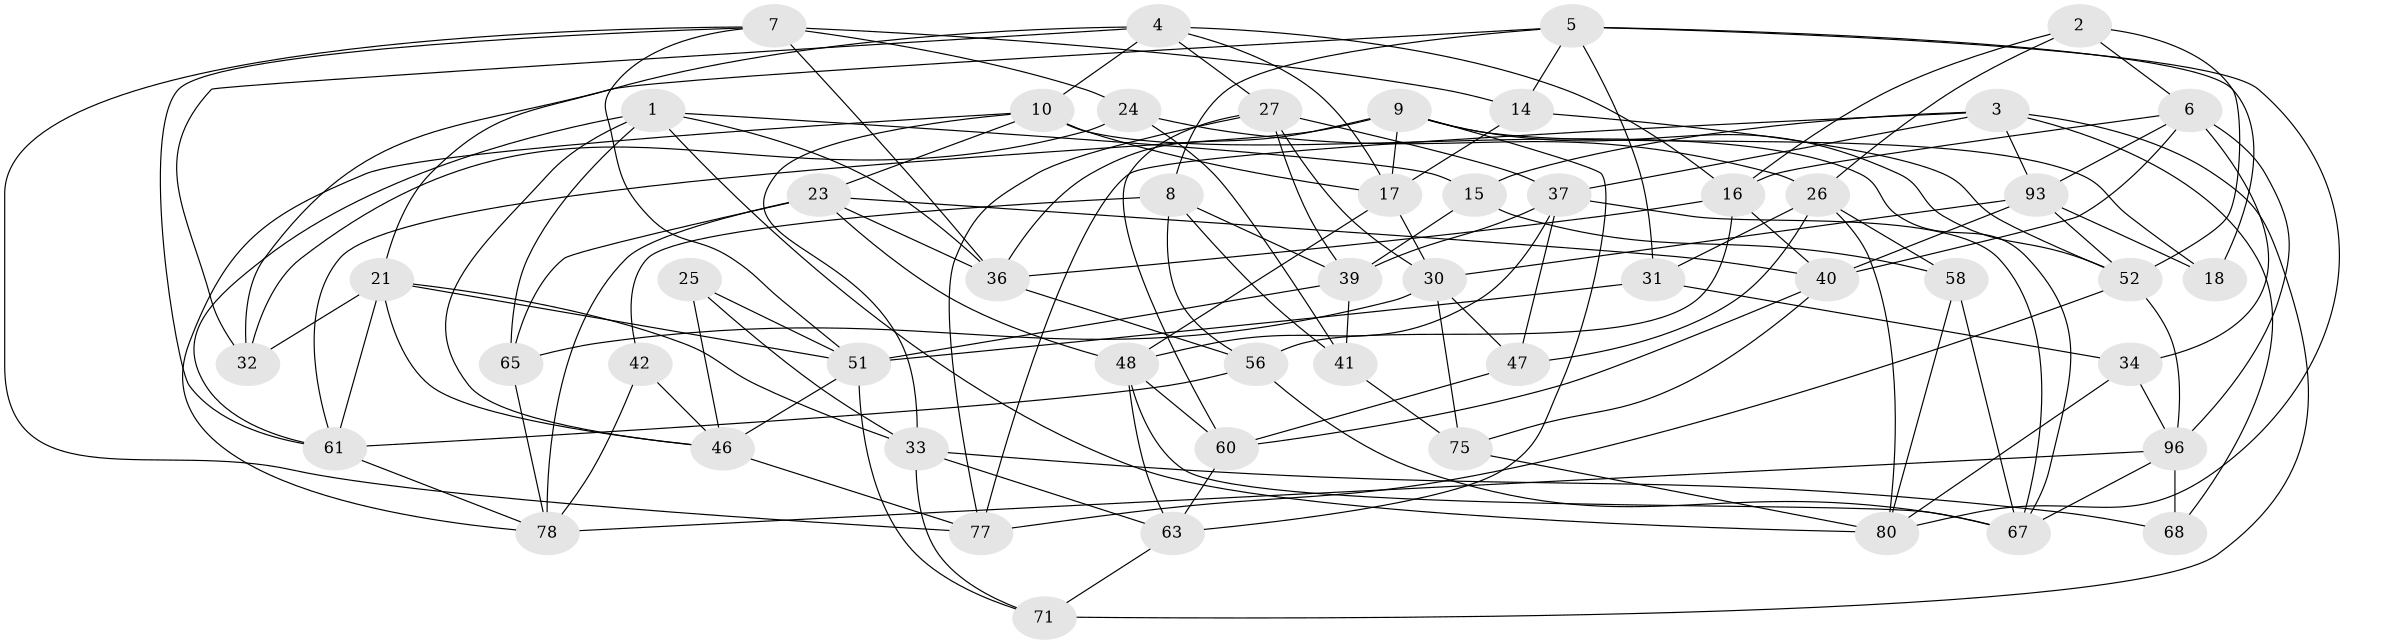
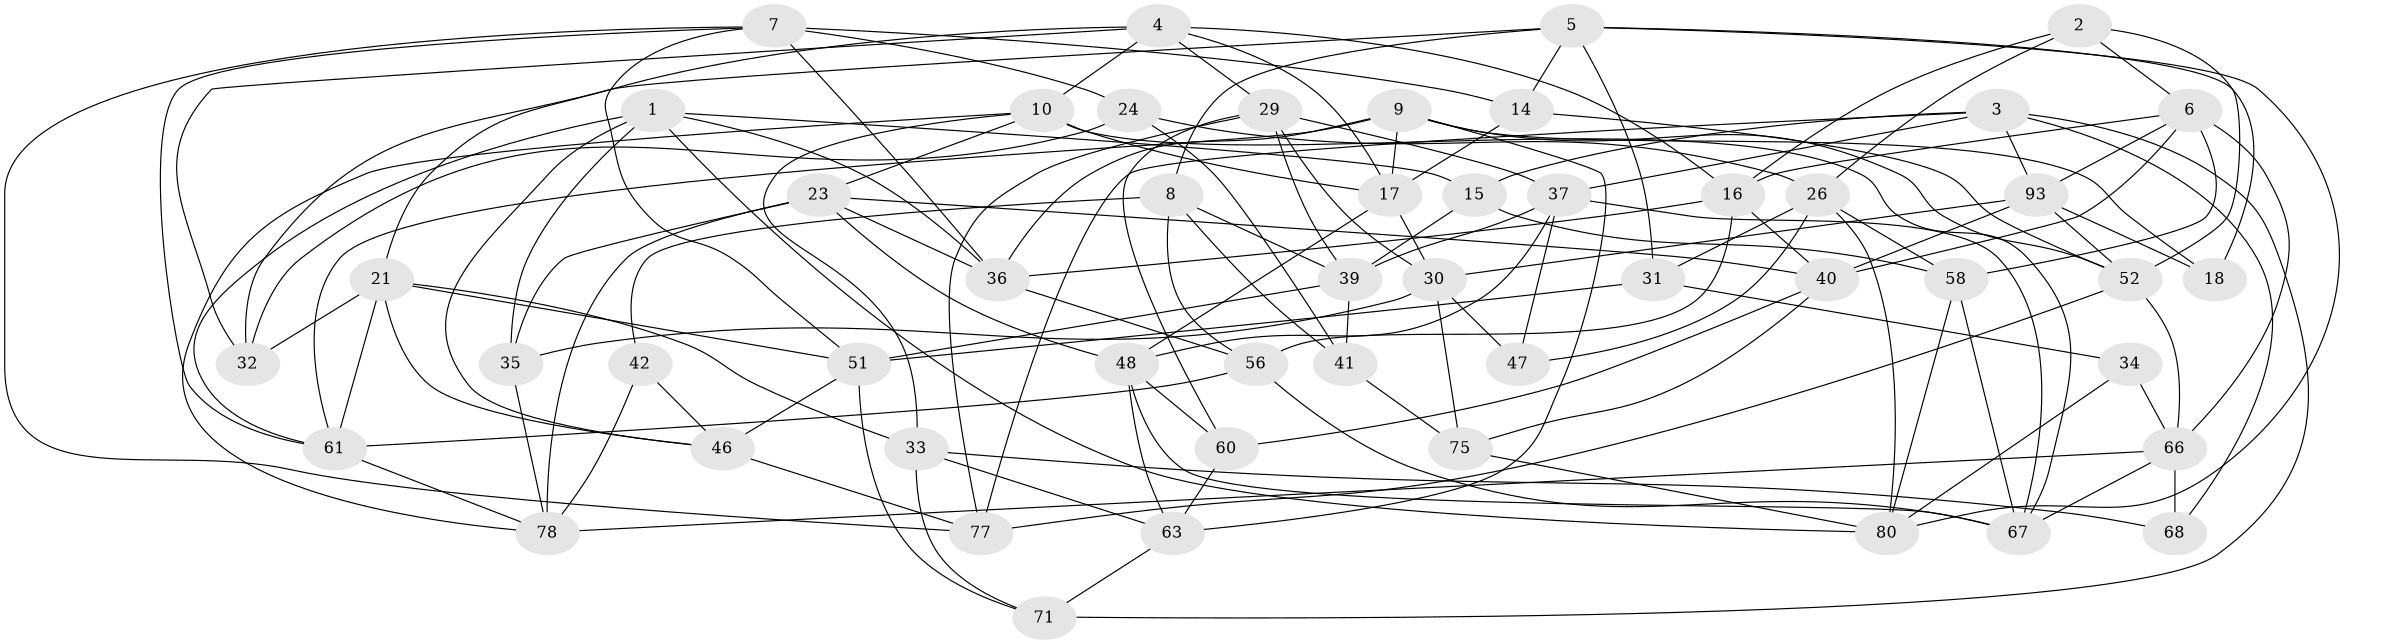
node "27": label "27" -> "29"
edge "6" -- "34": now "6" -- "58"
node "25": removed
node "65": label "65" -> "35"
edge "47" -- "60": removed
node "96": label "96" -> "66"
